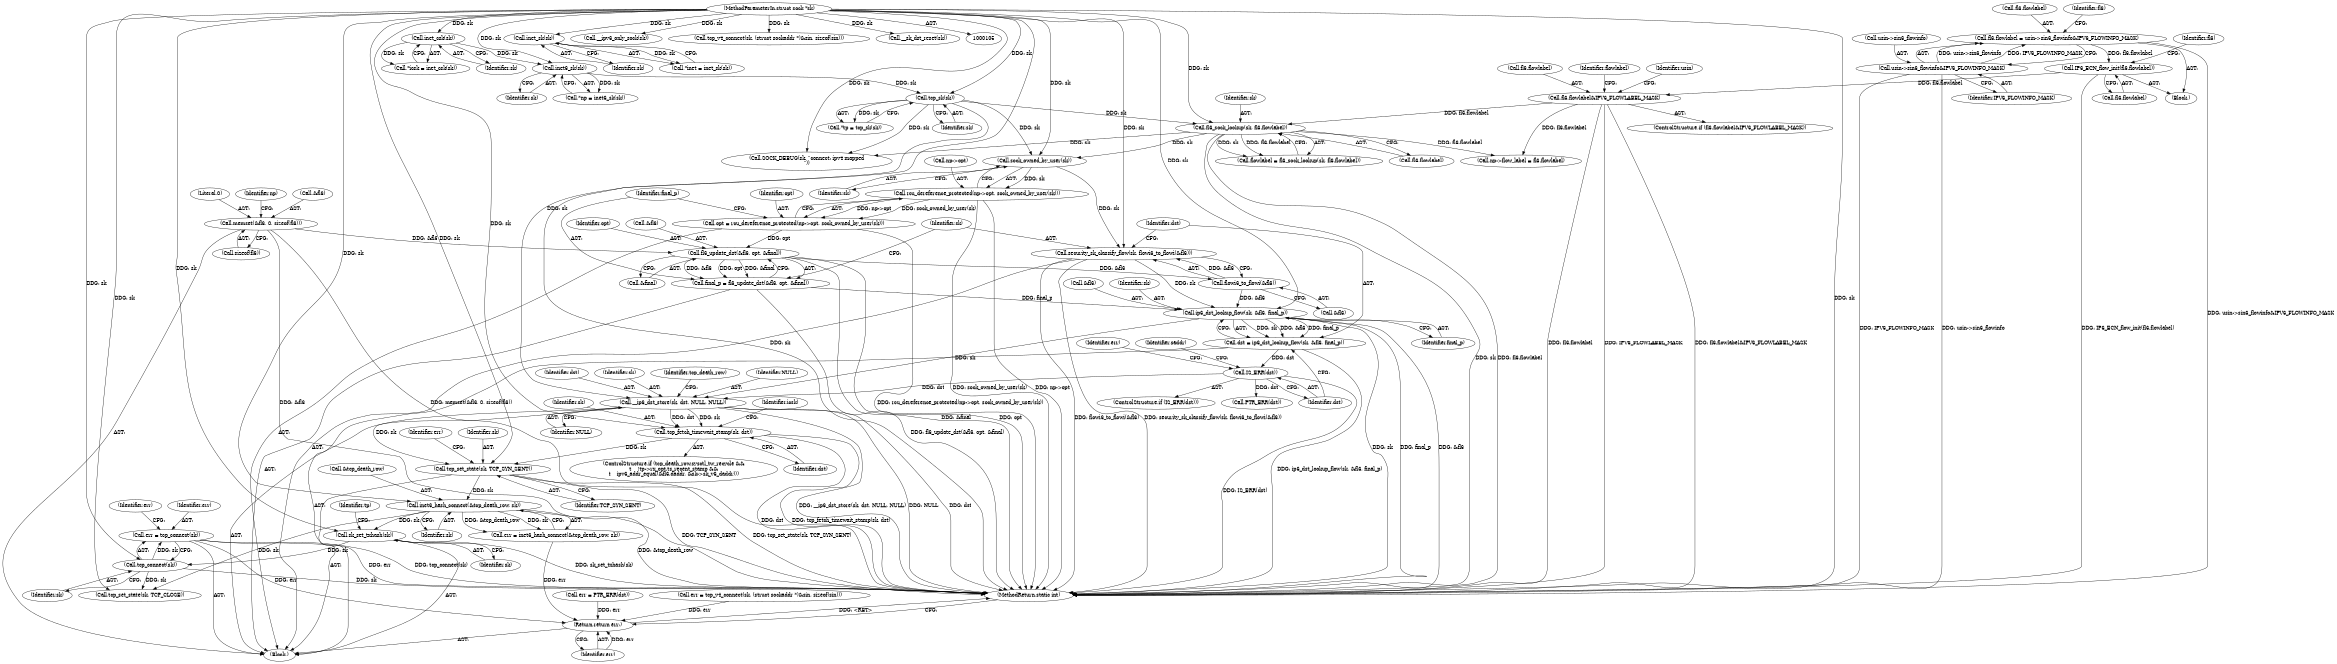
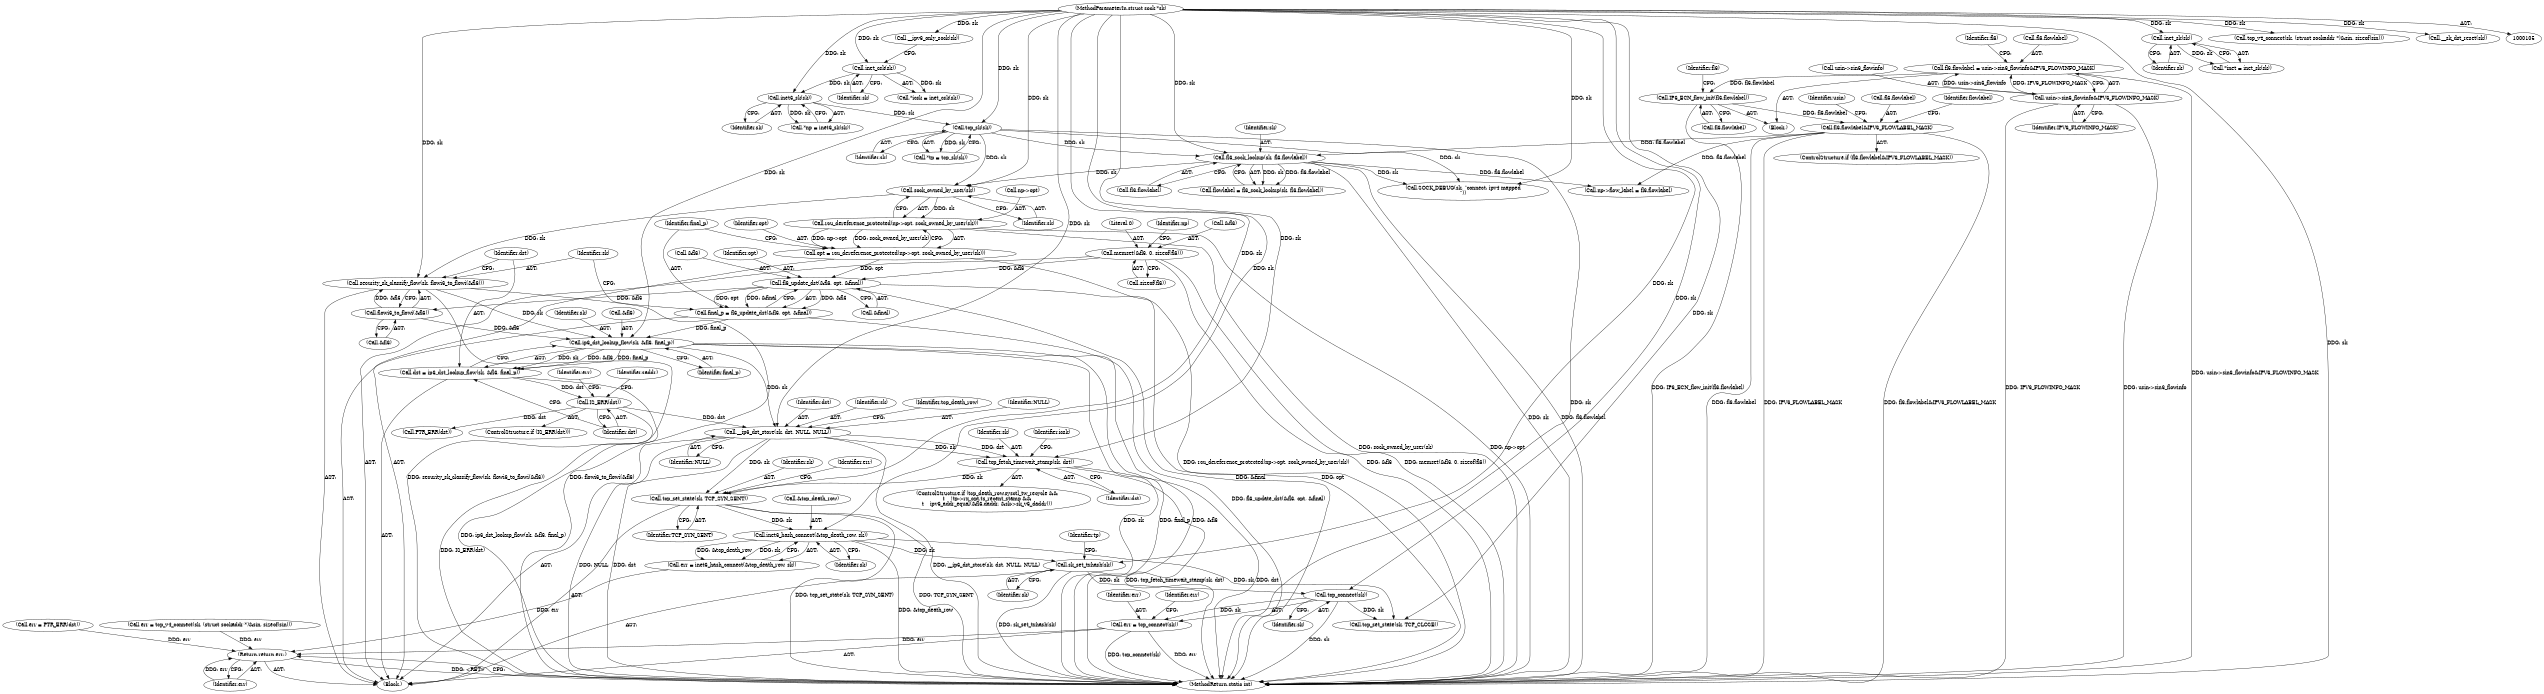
edge "(Call,*icsk = inet_csk(sk))" -> "(Call,inet_csk(sk))": now "(Call,__ipv6_only_sock(sk))" -> "(Call,inet_csk(sk))"
edge "(Call,err = tcp_connect(sk))" -> "(Call,tcp_connect(sk))": removed, label "CFG:"
